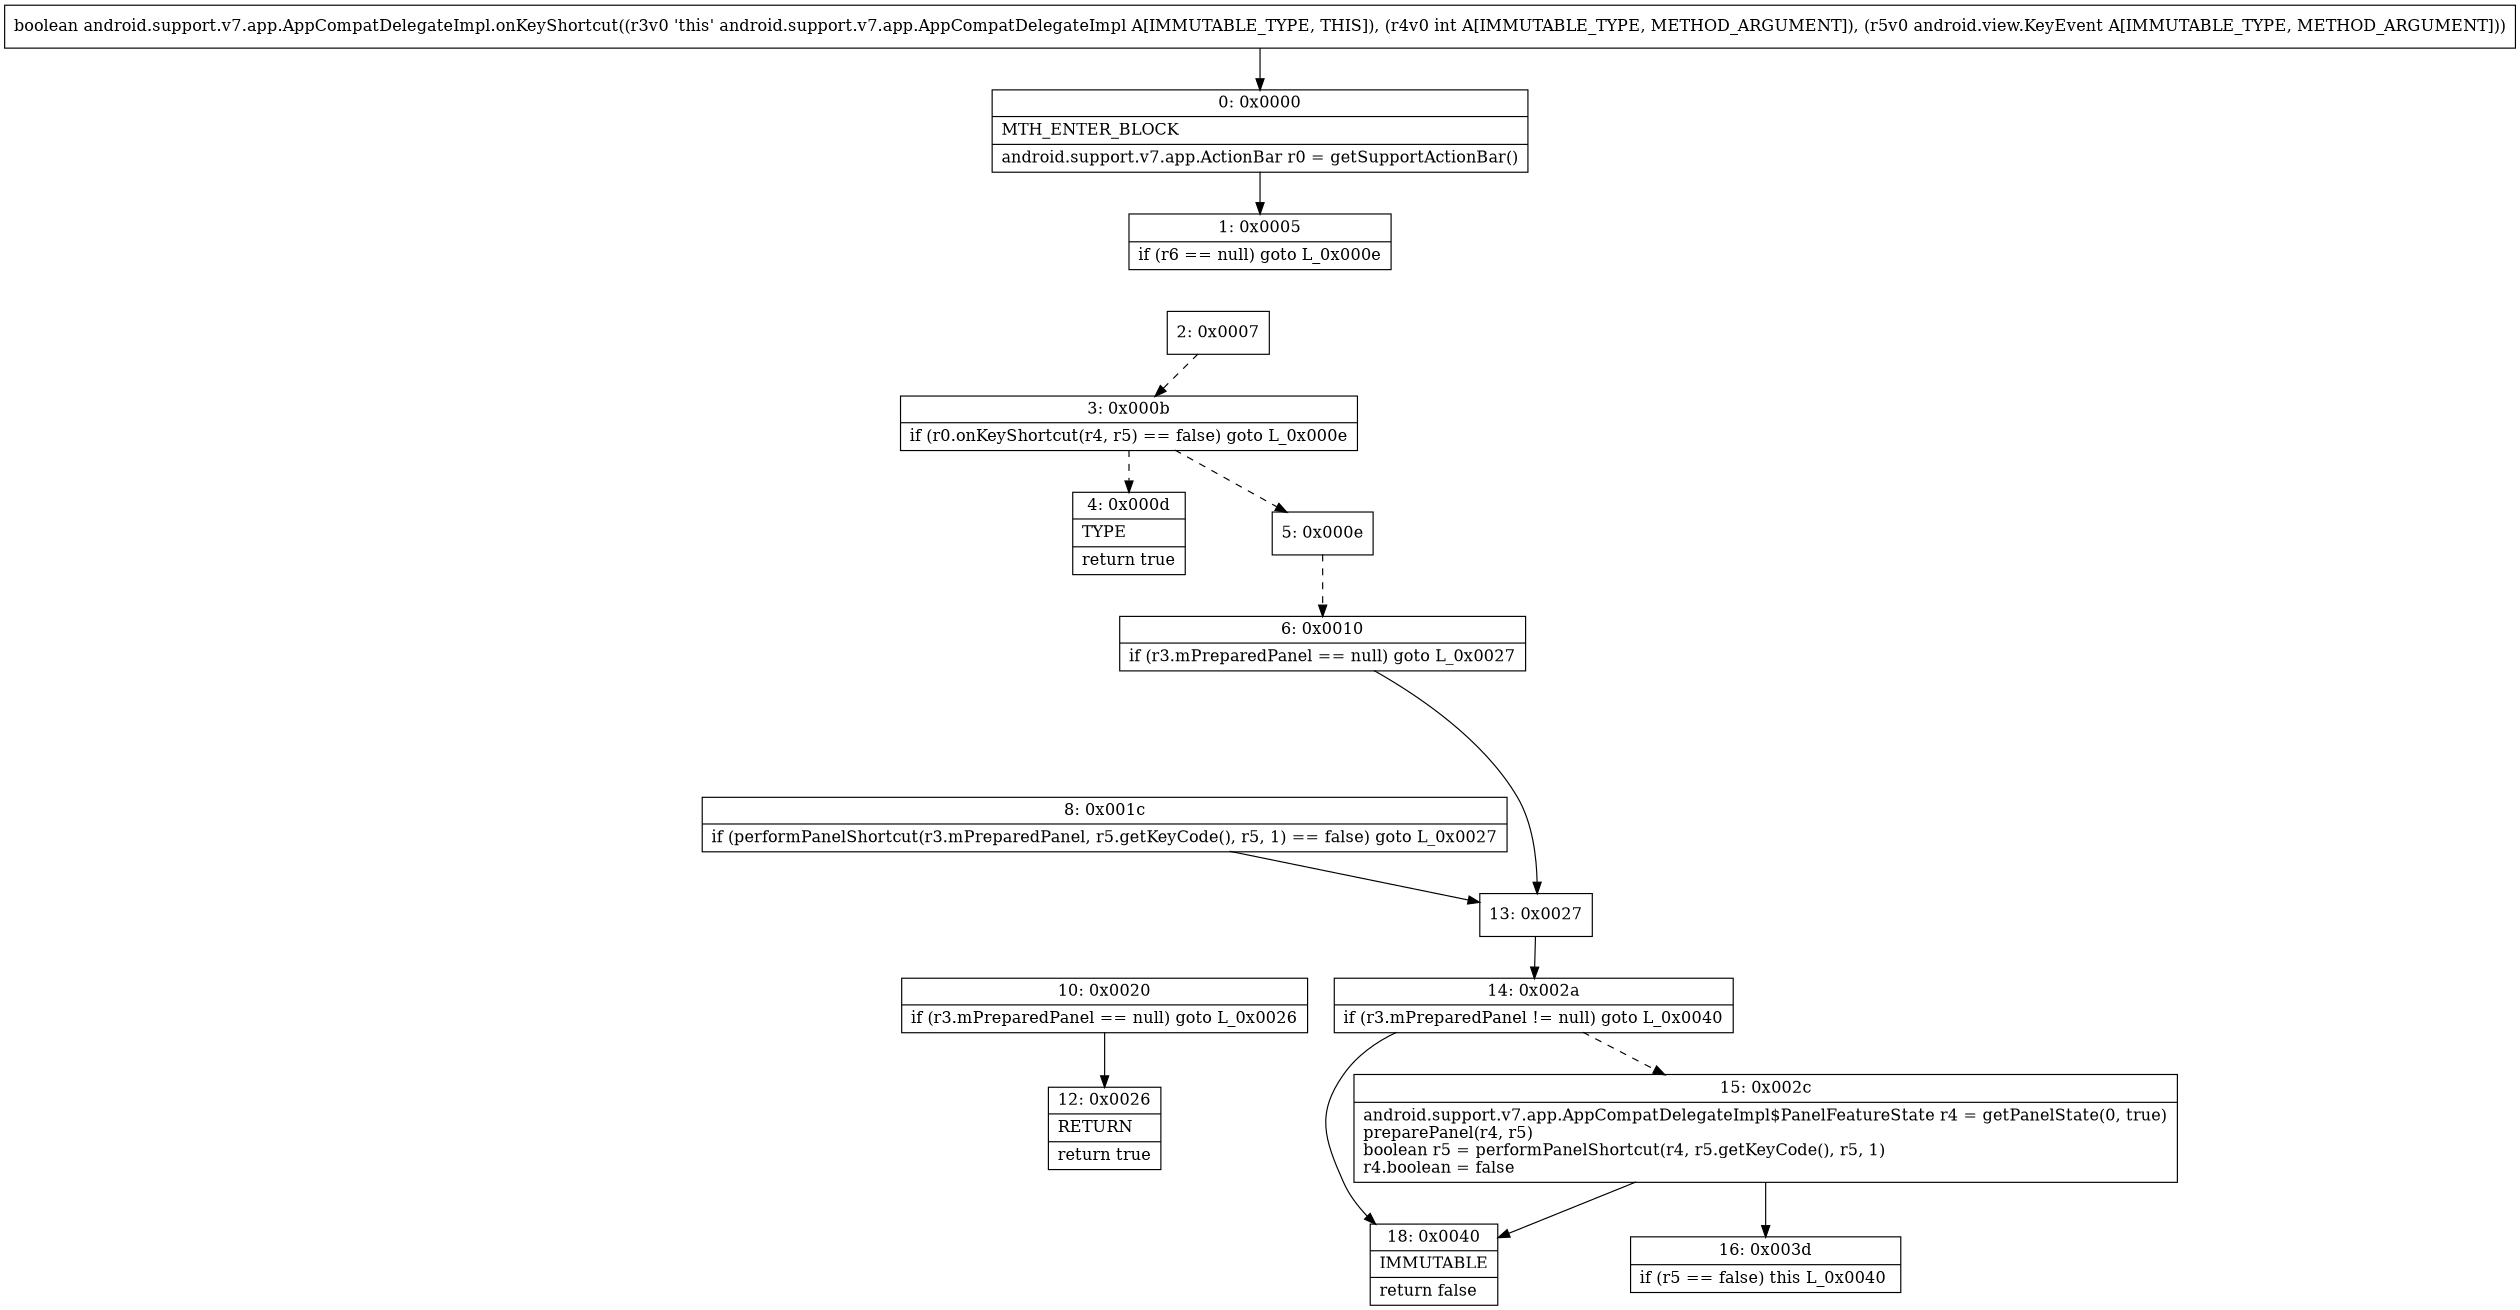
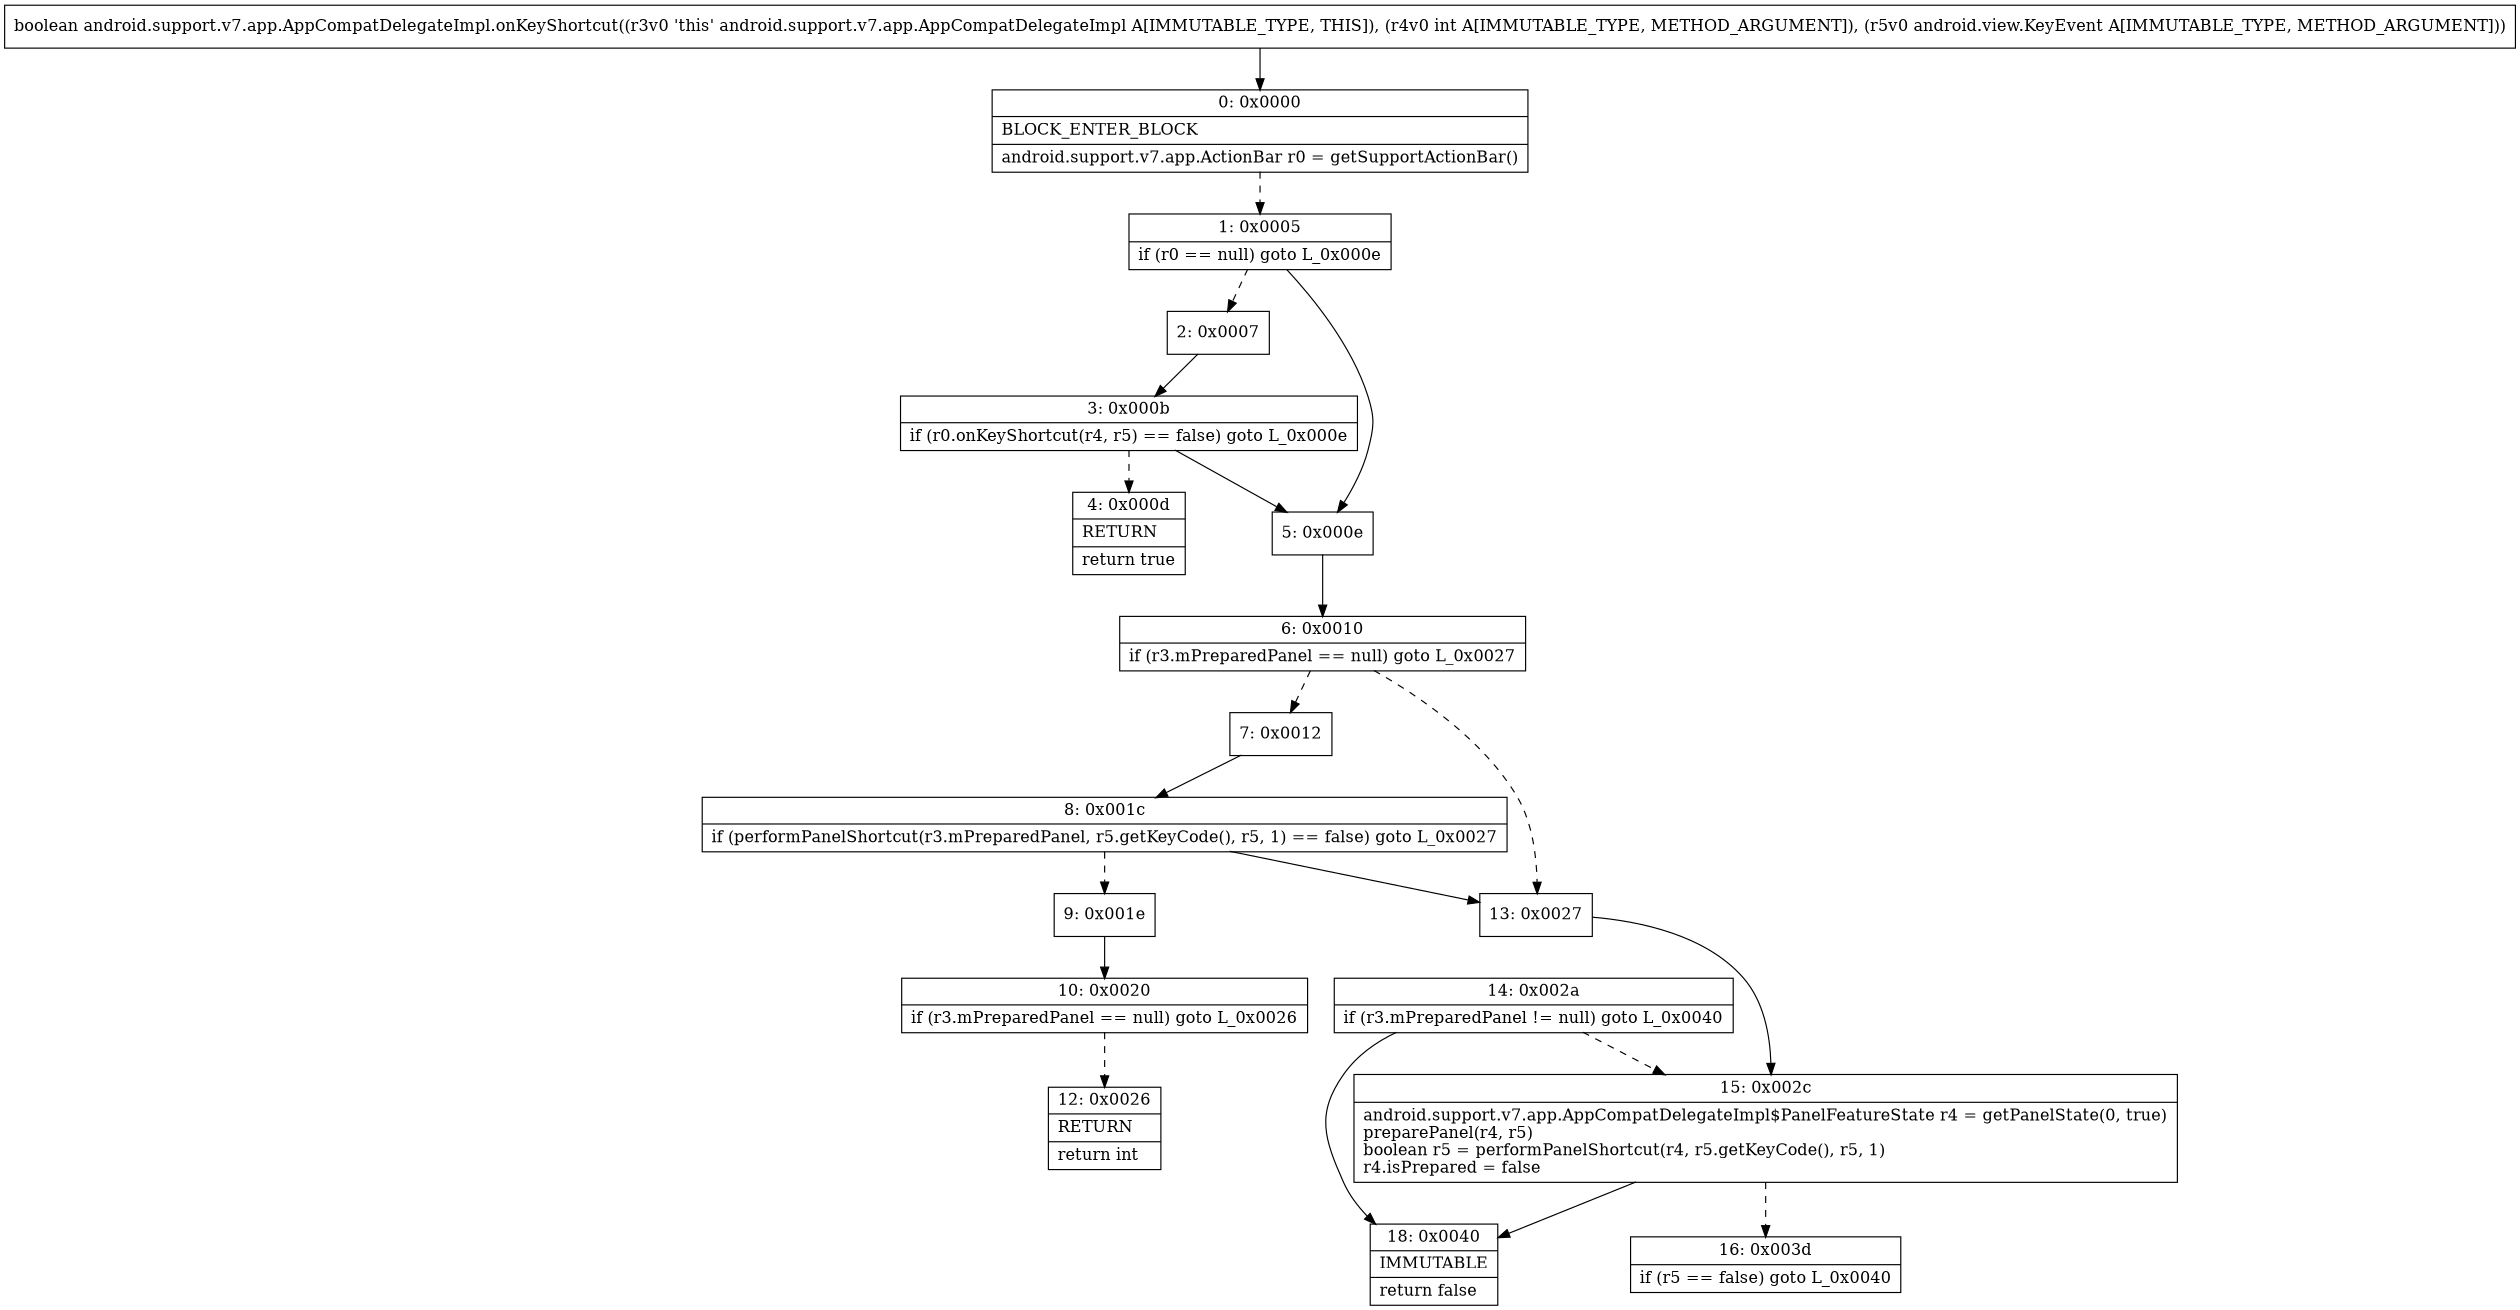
node "0: 0x0000": text "MTH_ENTER_BLOCK" -> "BLOCK_ENTER_BLOCK"
edge "0: 0x0000" -> "1: 0x0005": style solid -> dashed
node "1: 0x0005": text "if (r6 == null) goto L_0x000e" -> "if (r0 == null) goto L_0x000e"
edge "1: 0x0005" -> "2: 0x0007": added
edge "2: 0x0007" -> "3: 0x000b": style dashed -> solid
edge "1: 0x0005" -> "5: 0x000e": added
edge "3: 0x000b" -> "5: 0x000e": style dashed -> solid
node "4: 0x000d": text "TYPE" -> "RETURN"
edge "5: 0x000e" -> "6: 0x0010": style dashed -> solid
node "7: 0x0012": added
edge "6: 0x0010" -> "13: 0x0027": style solid -> dashed
node "9: 0x001e": added
edge "13: 0x0027" -> "14: 0x002a": now "13: 0x0027" -> "15: 0x002c"
edge "10: 0x0020" -> "12: 0x0026": style solid -> dashed
node "12: 0x0026": text "return true" -> "return int"
node "15: 0x002c": text "r4.boolean = false" -> "r4.isPrepared = false"
edge "15: 0x002c" -> "16: 0x003d": style solid -> dashed
node "16: 0x003d": text "if (r5 == false) this L_0x0040" -> "if (r5 == false) goto L_0x0040"
